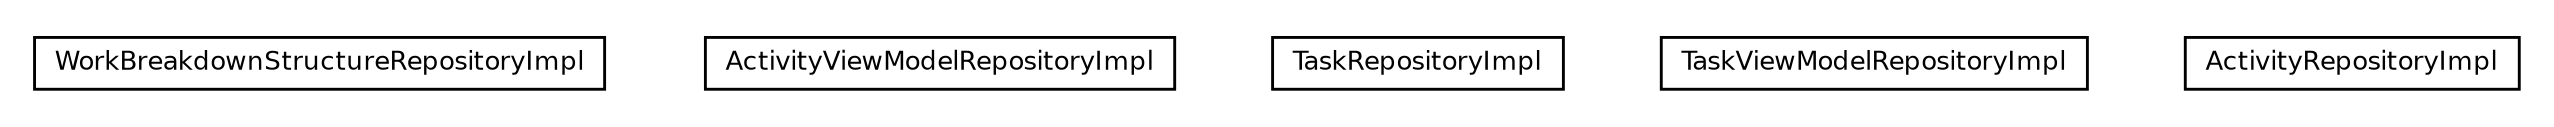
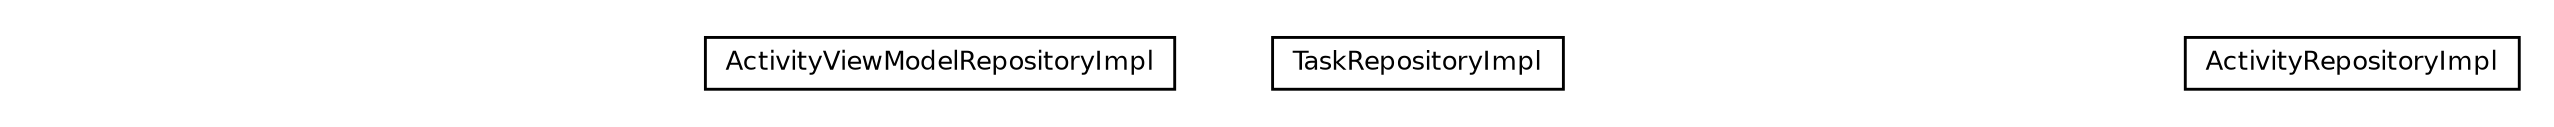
node "WorkBreakdownStructureRepositoryImpl": removed
node "TaskViewModelRepositoryImpl": removed
